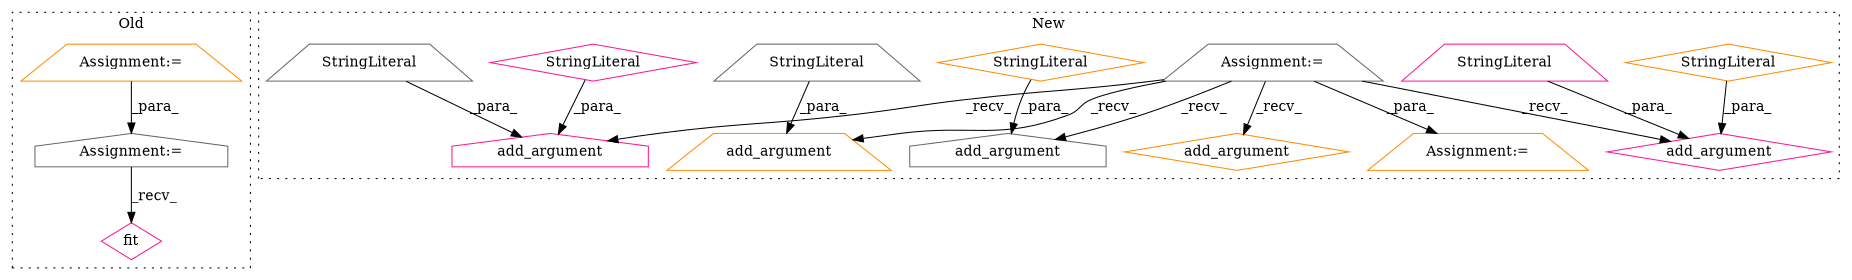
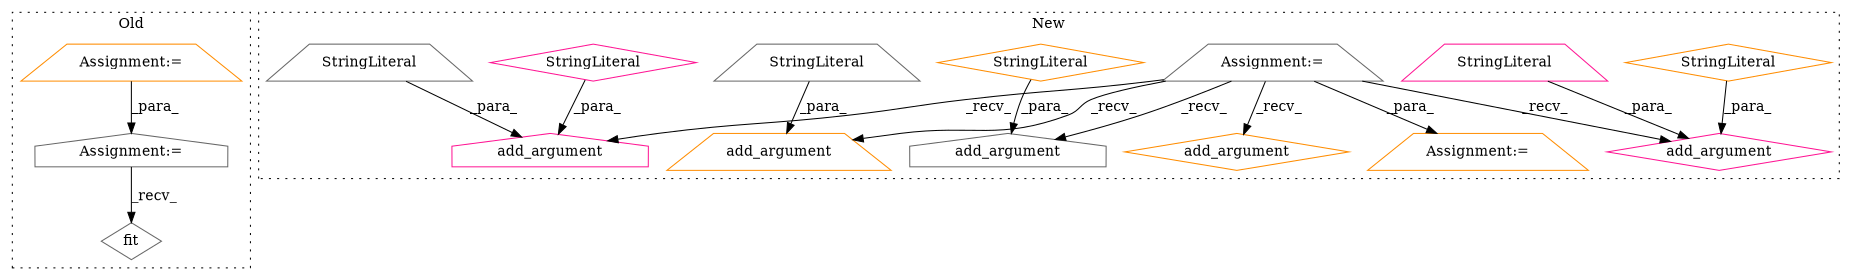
node "fit": color deeppink -> gray40
